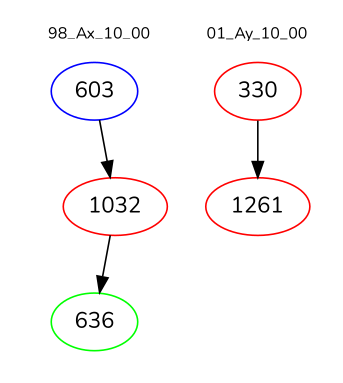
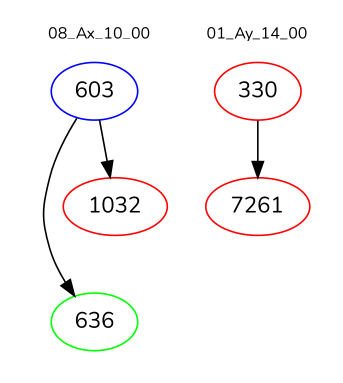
cluster "98_Ax_10_00": label "98_Ax_10_00" -> "08_Ax_10_00"
cluster "01_Ay_10_00": label "01_Ay_10_00" -> "01_Ay_14_00"
node "1261": label "1261" -> "7261"
edge "1032" -> "636": now "603" -> "636"
